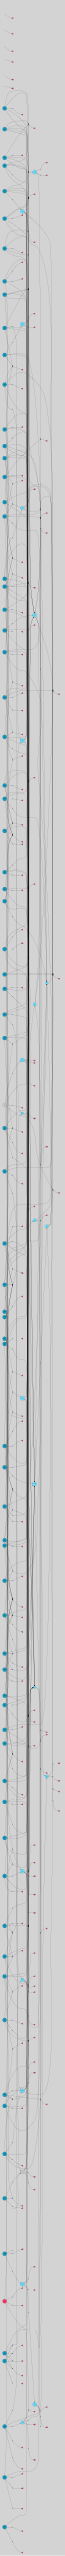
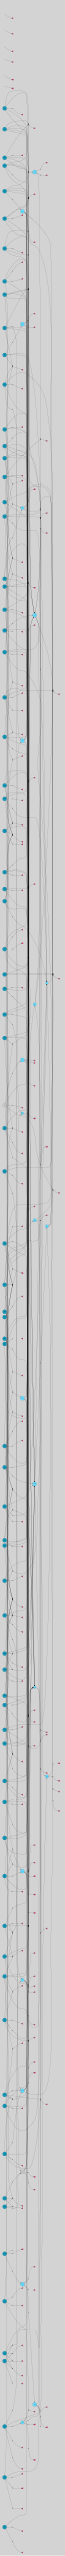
node "T437": added
node "T646": fillcolor #ff3366 -> #1199bb
